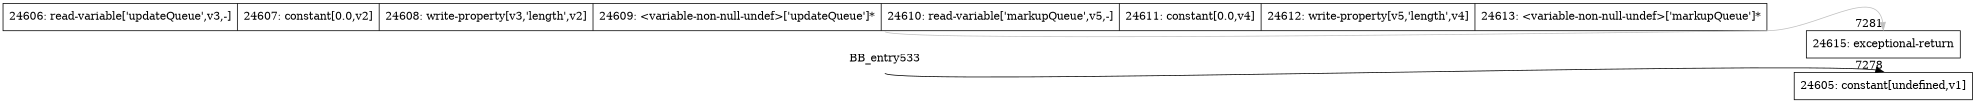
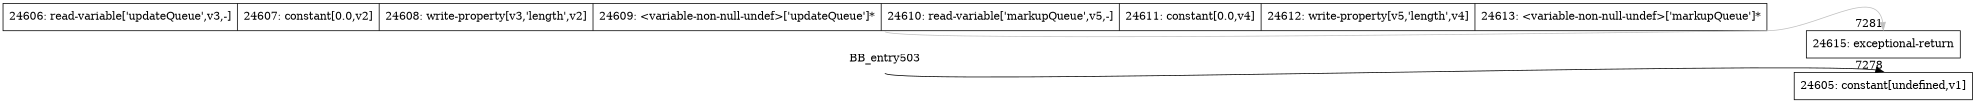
node "BB_entry533": label "BB_entry533" -> "BB_entry503"
